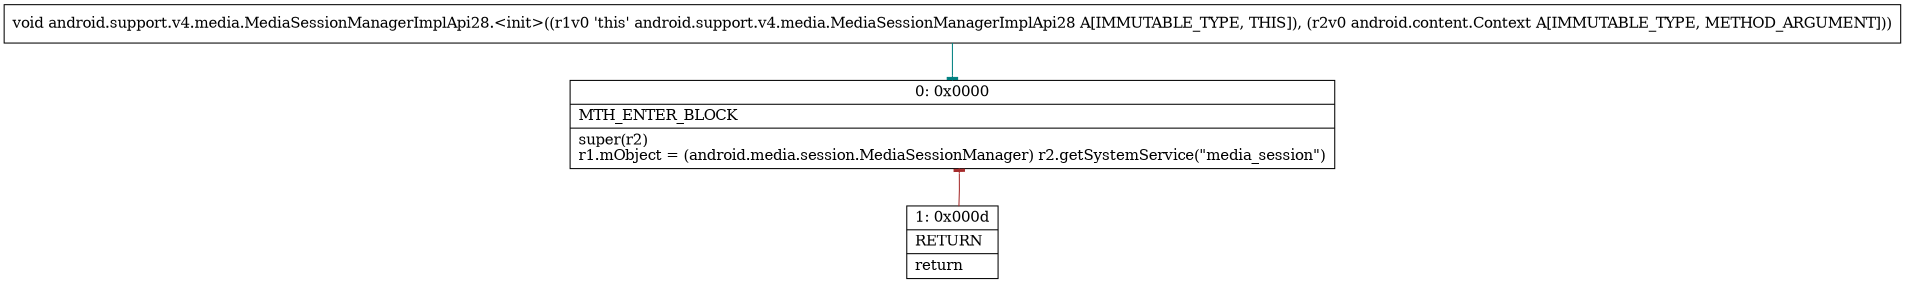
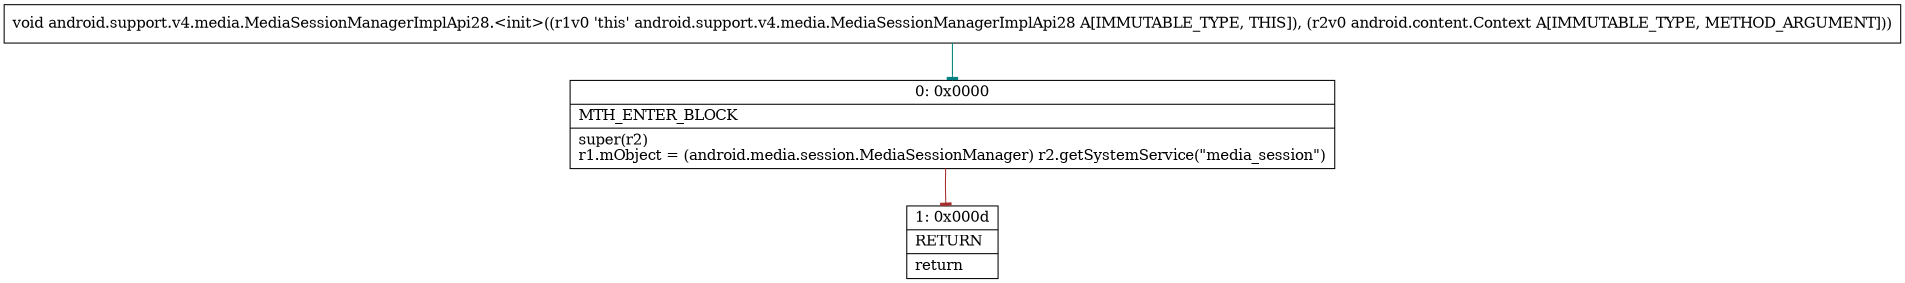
edge "1: 0x000d" -> "0: 0x0000": reversed
